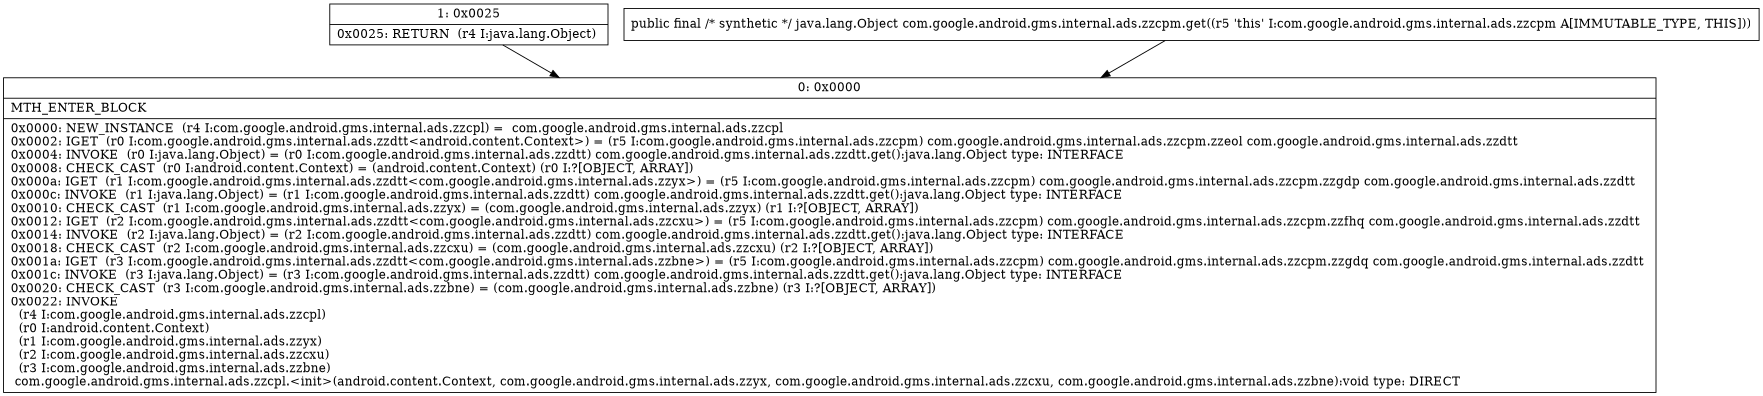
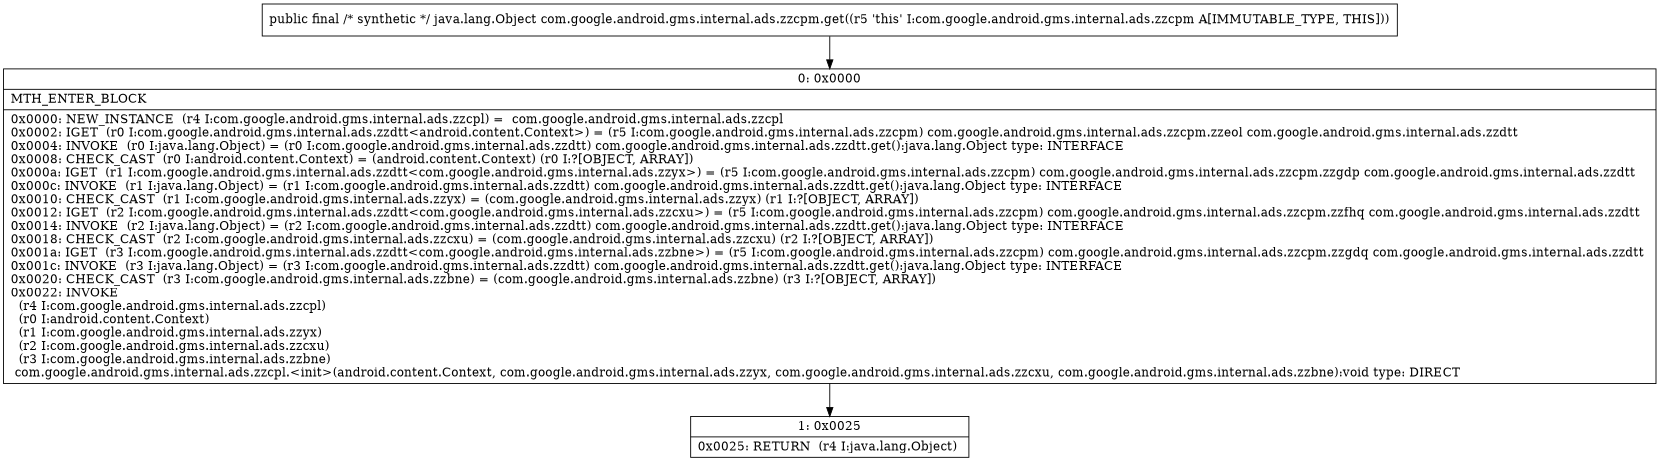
edge "1: 0x0025" -> "0: 0x0000": reversed
